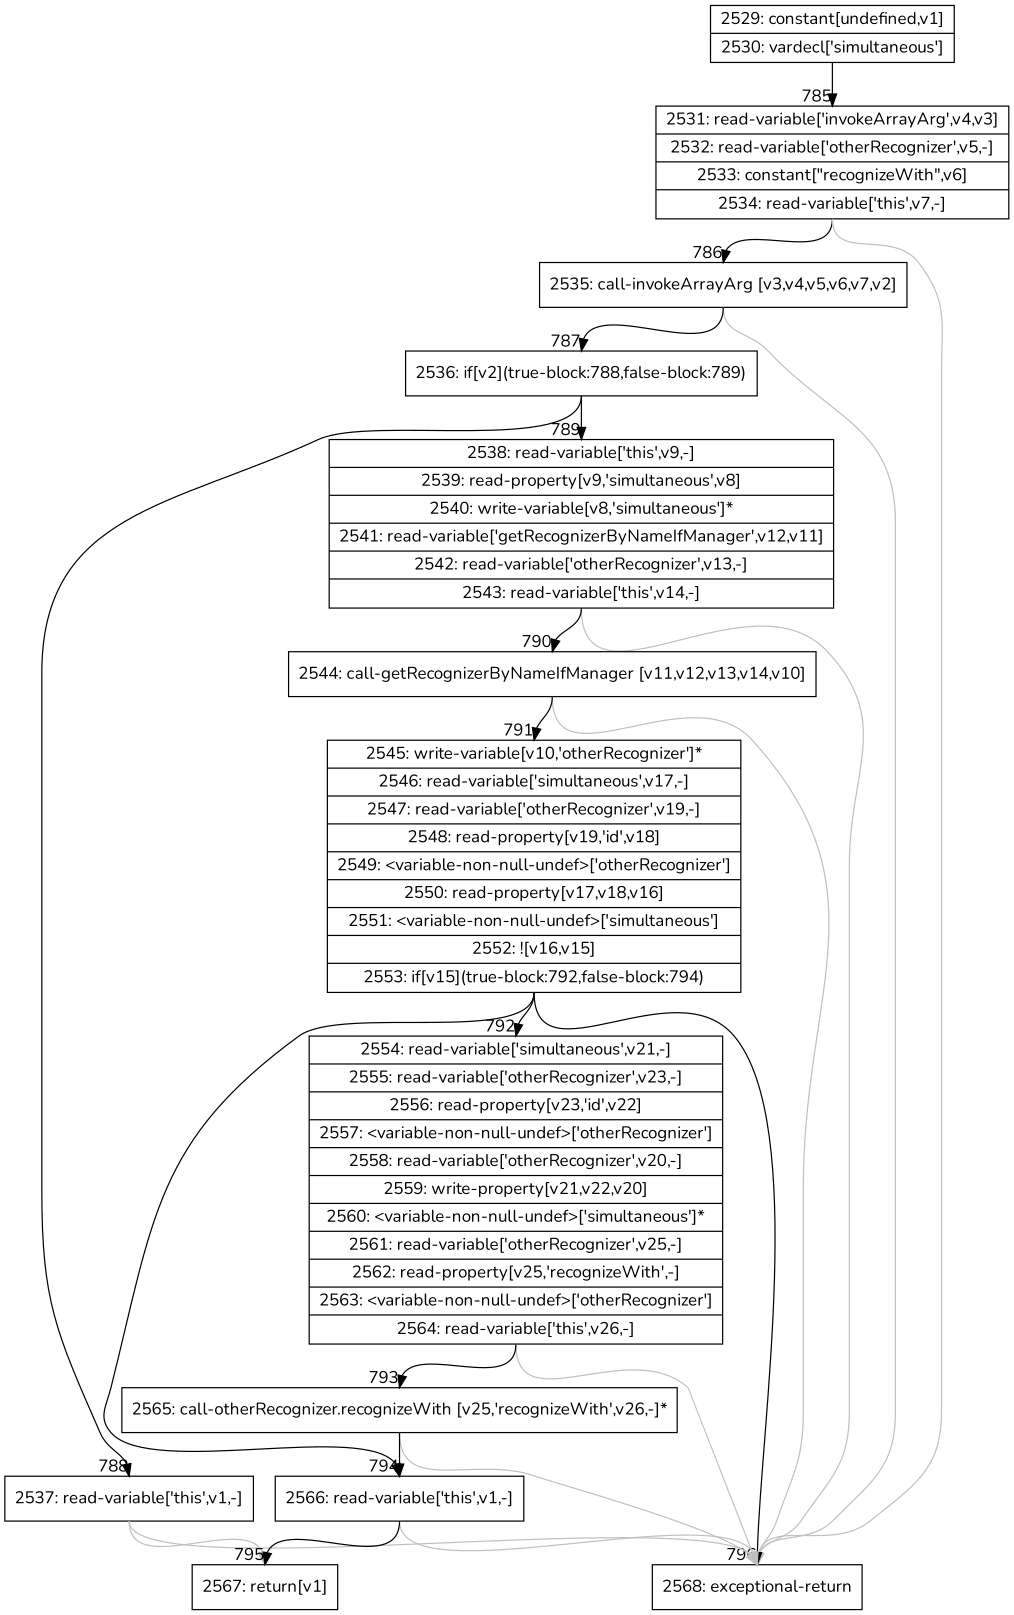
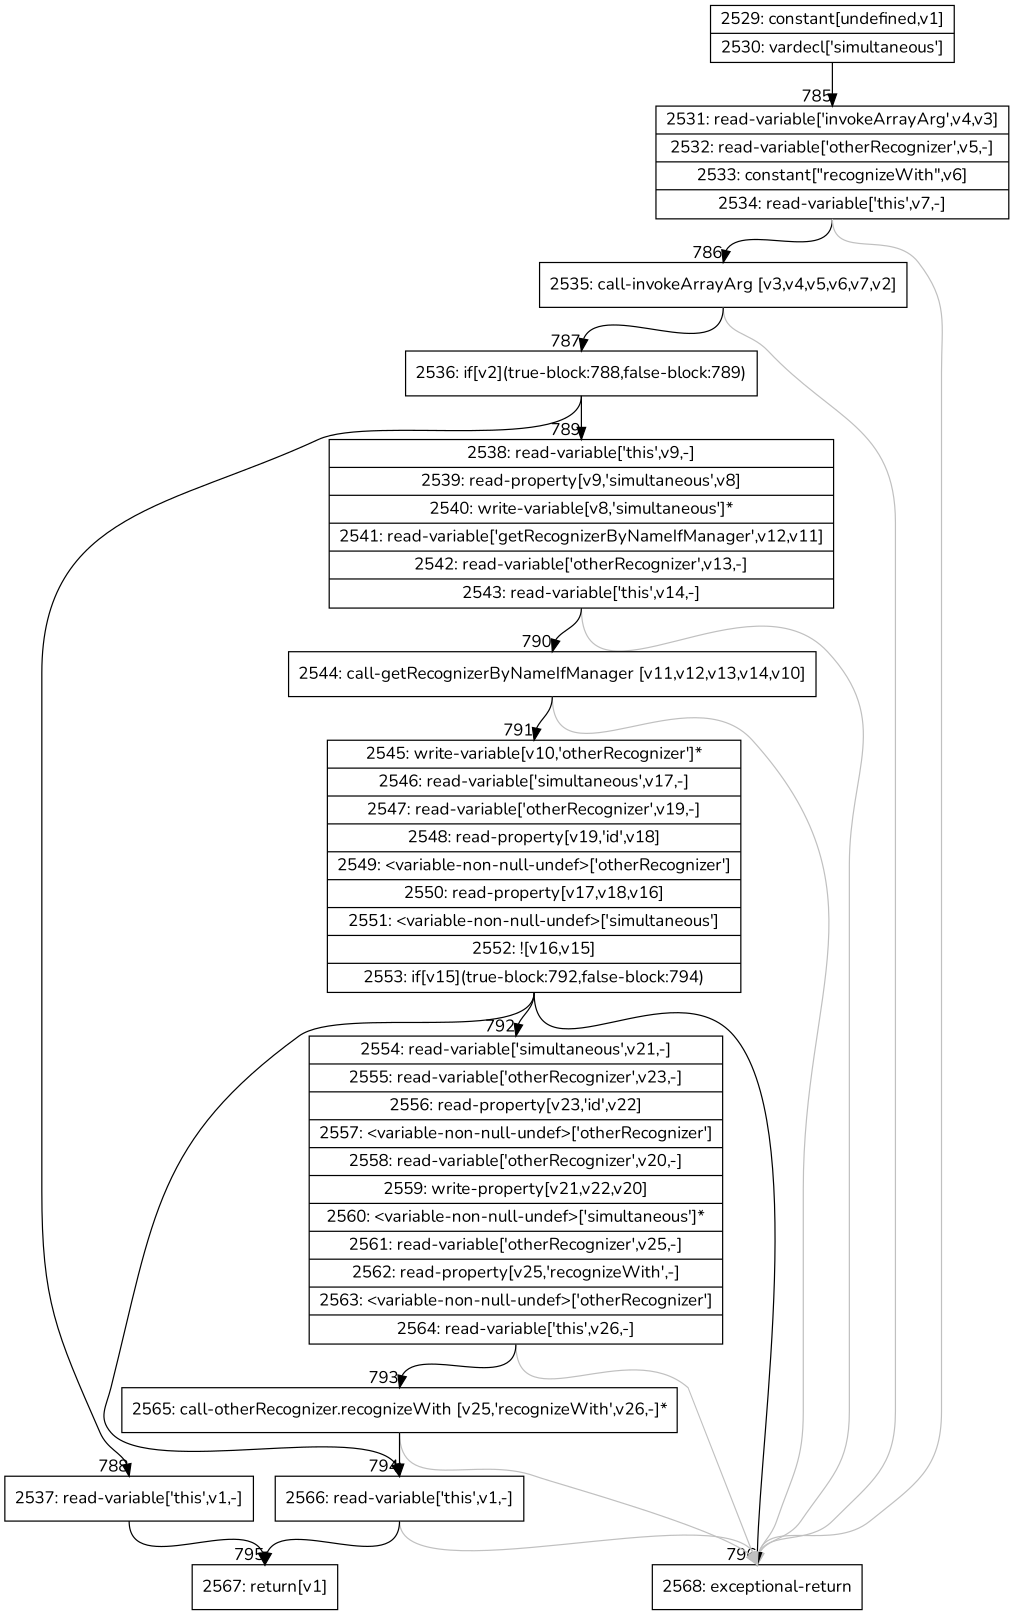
edge "2537: read-variable['this',v1,-]" -> "2567: return[v1]": color gray -> black
edge "2537: read-variable['this',v1,-]" -> "2568: exceptional-return": removed
